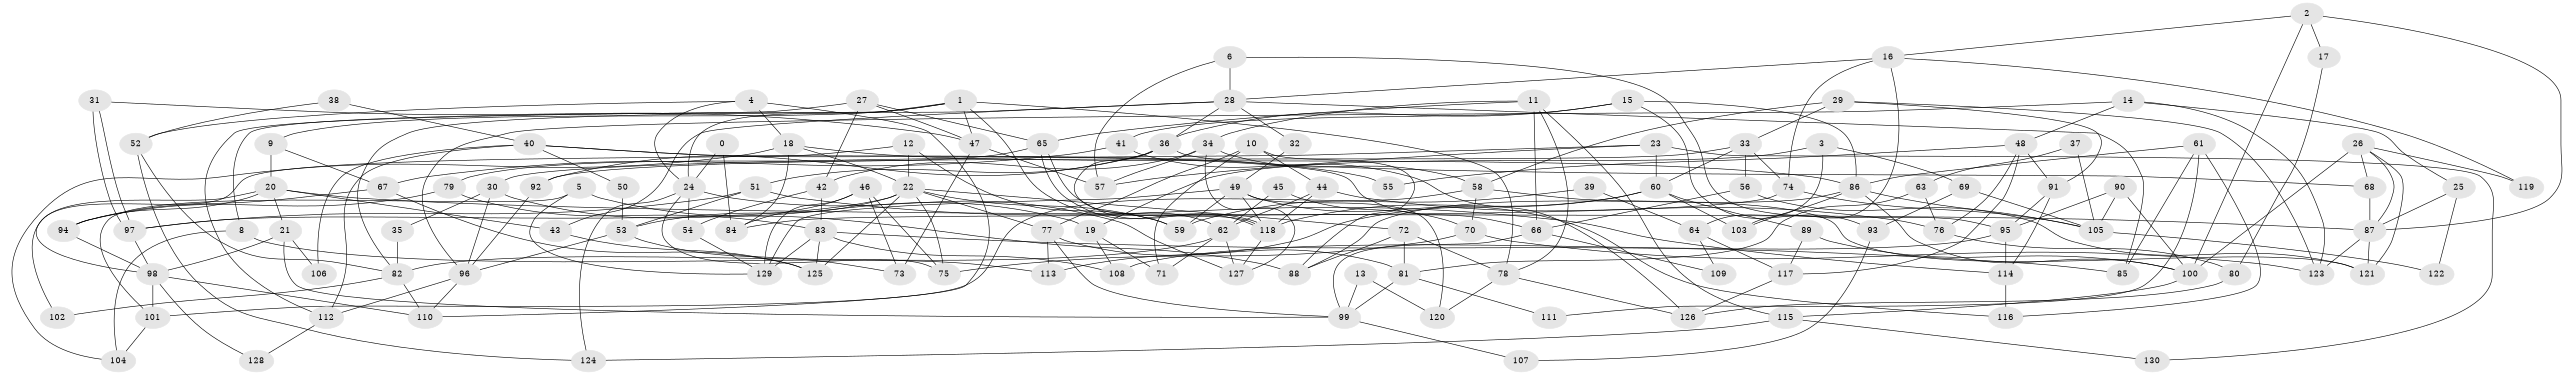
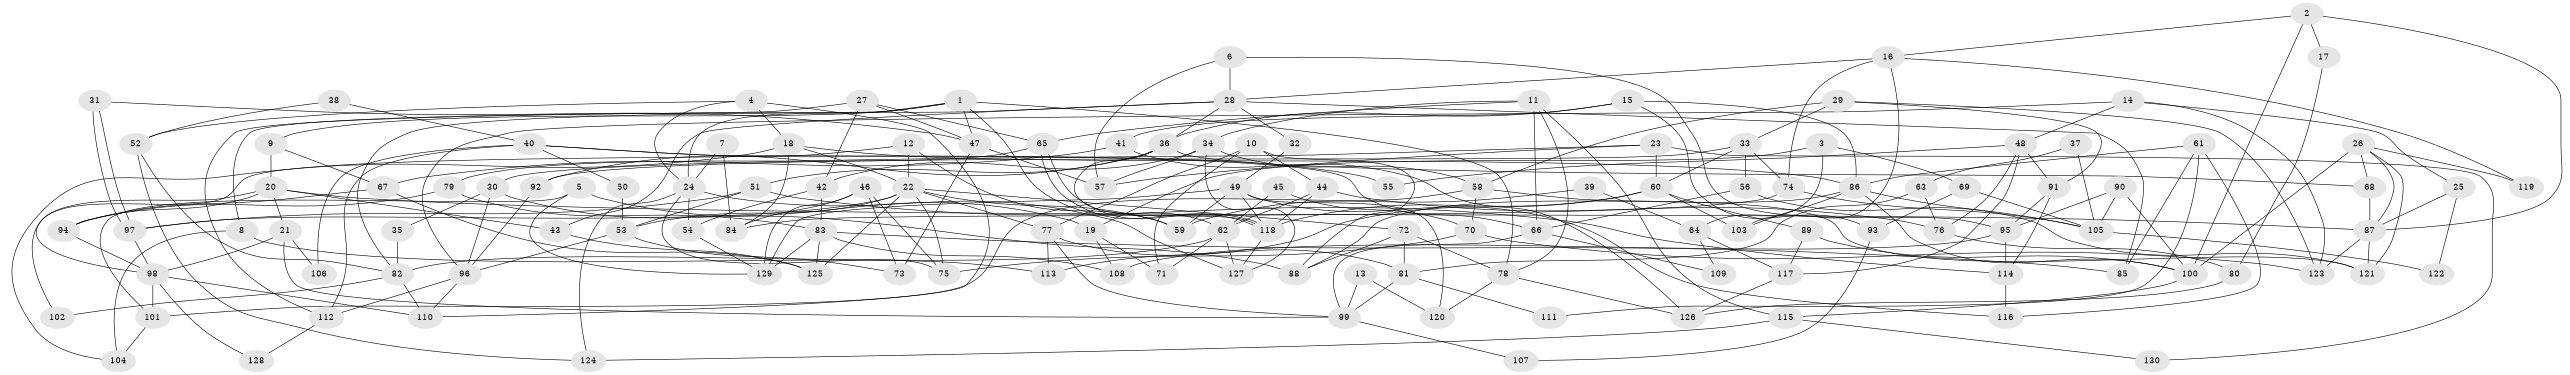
node "0": label "0" -> "7"
